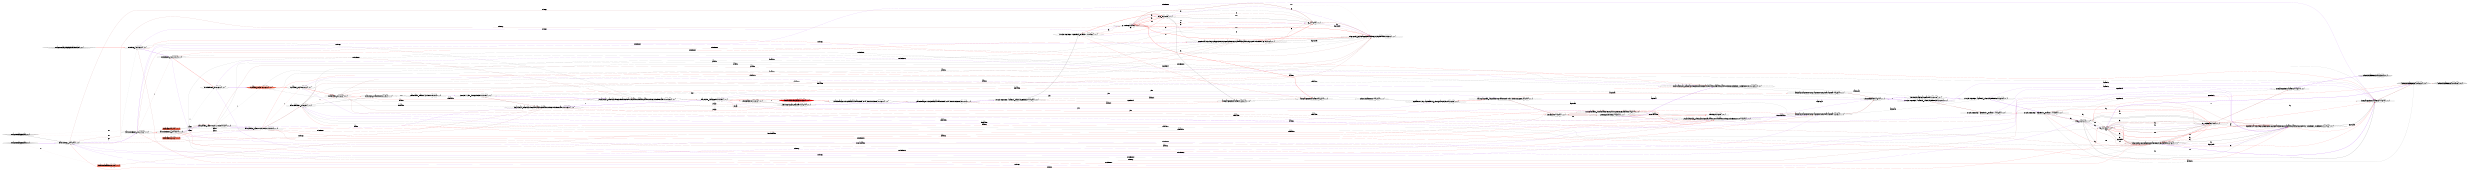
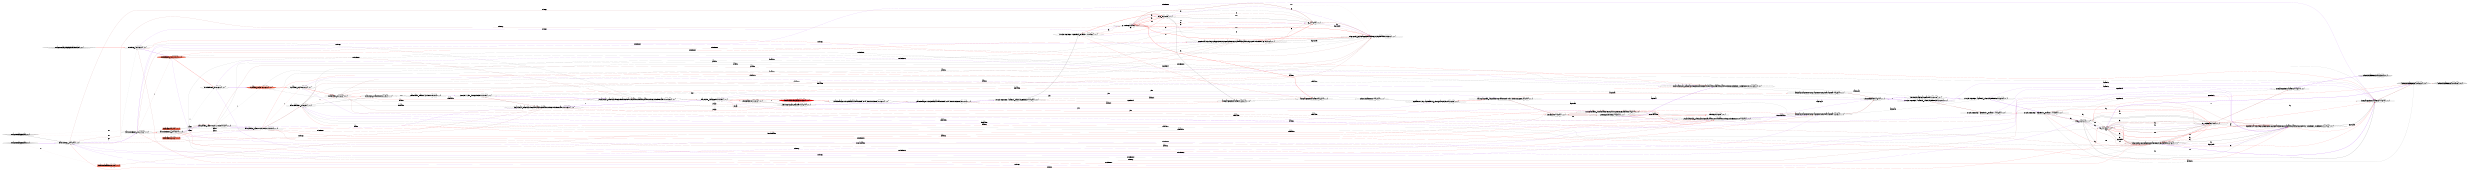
node "int numberElements = 1000@@@4@@@['0', '0', '1']": fillcolor white -> tomato
